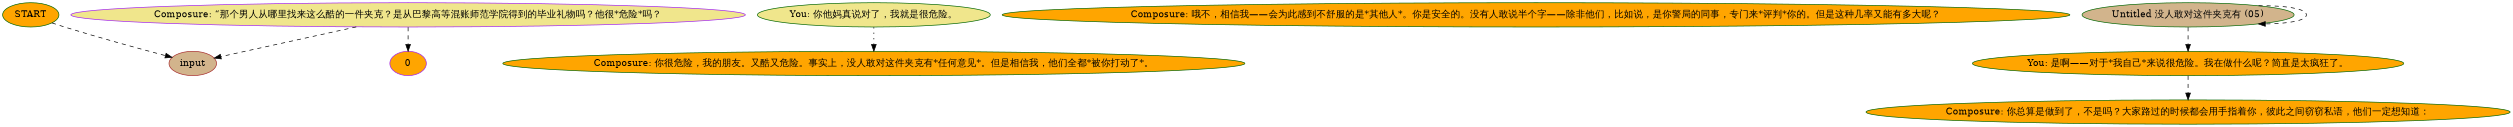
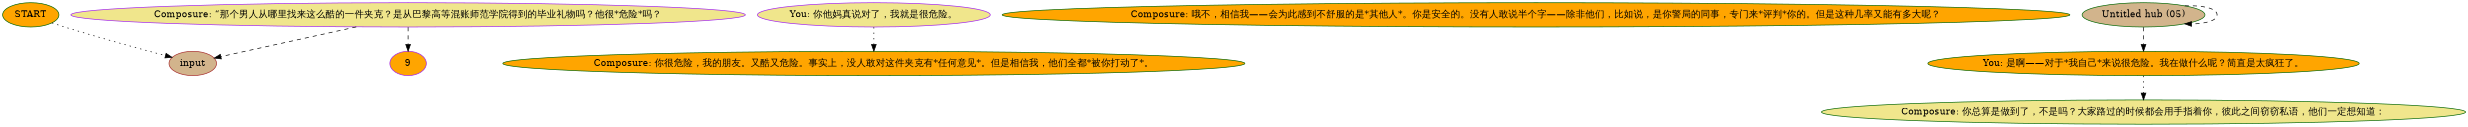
node "You: 你他妈真说对了，我就是很危险。": color darkgreen -> purple
node "Untitled 没人敢对这件夹克有 (05)": label "Untitled 没人敢对这件夹克有 (05)" -> "Untitled hub (05)"
edge "START" -> "input": style dashed -> dotted
node "0": label "0" -> "9"
edge "You: 是啊——对于*我自己*来说很危险。我在做什么呢？简直是太疯狂了。" -> "Composure: 你总算是做到了，不是吗？大家路过的时候都会用手指着你，彼此之间窃窃私语，他们一定想知道：": style dashed -> dotted
node "Composure: 你总算是做到了，不是吗？大家路过的时候都会用手指着你，彼此之间窃窃私语，他们一定想知道：": fillcolor orange -> khaki
